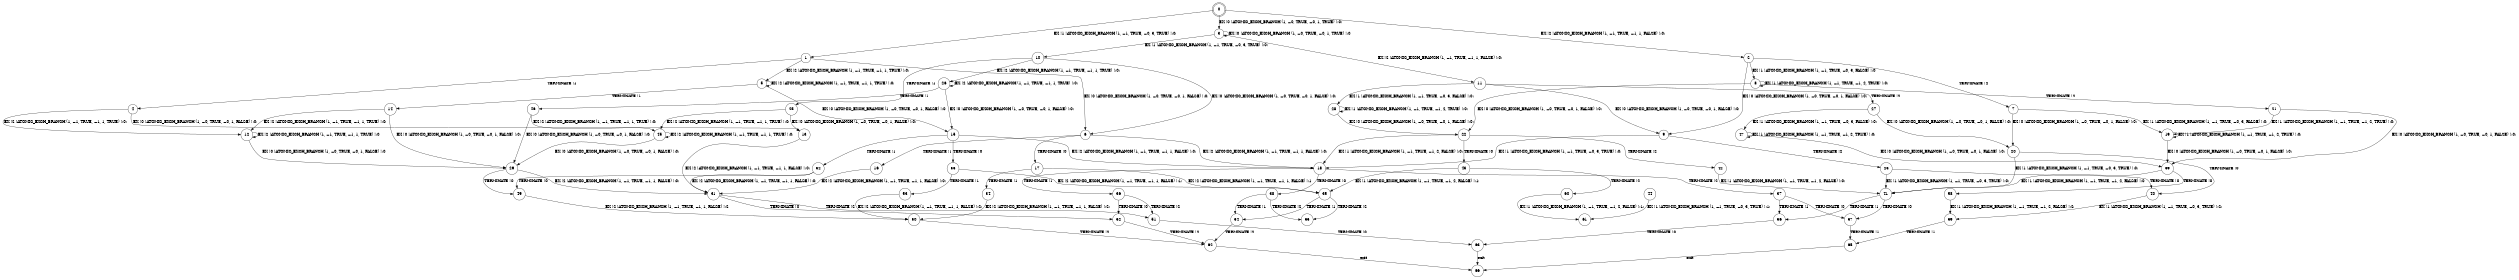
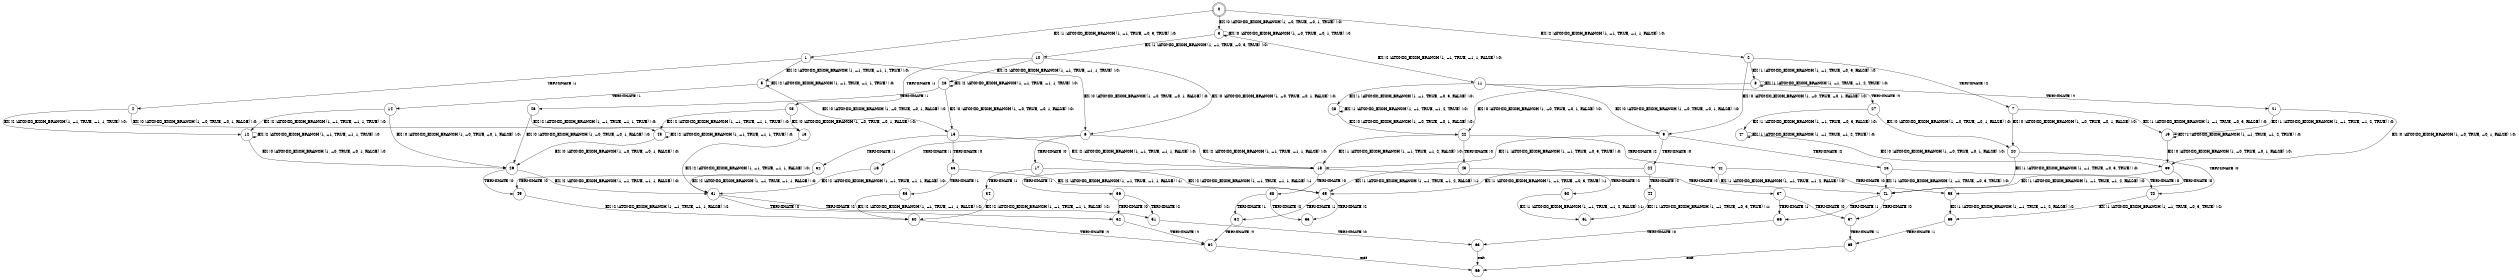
node "24": added
edge "42" -> "58": added, label "TERMINATE !0"
